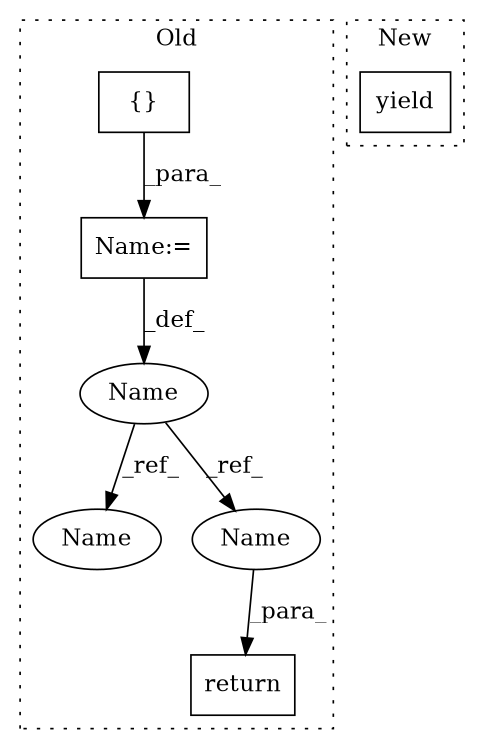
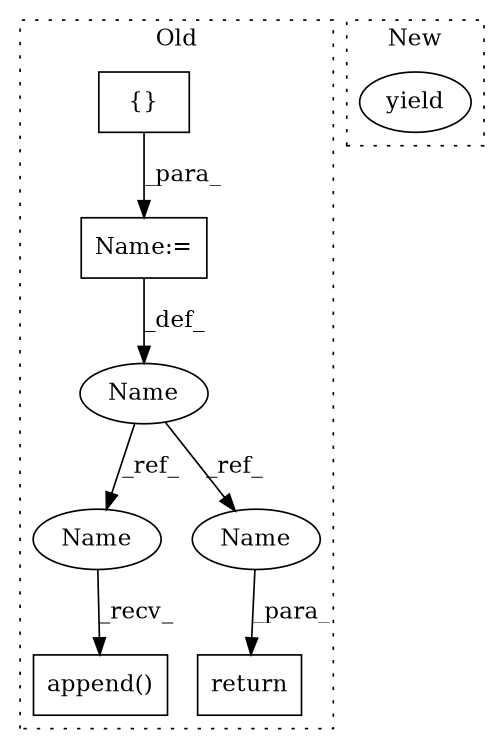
node "yield": shape box -> ellipse
node "append()": added
